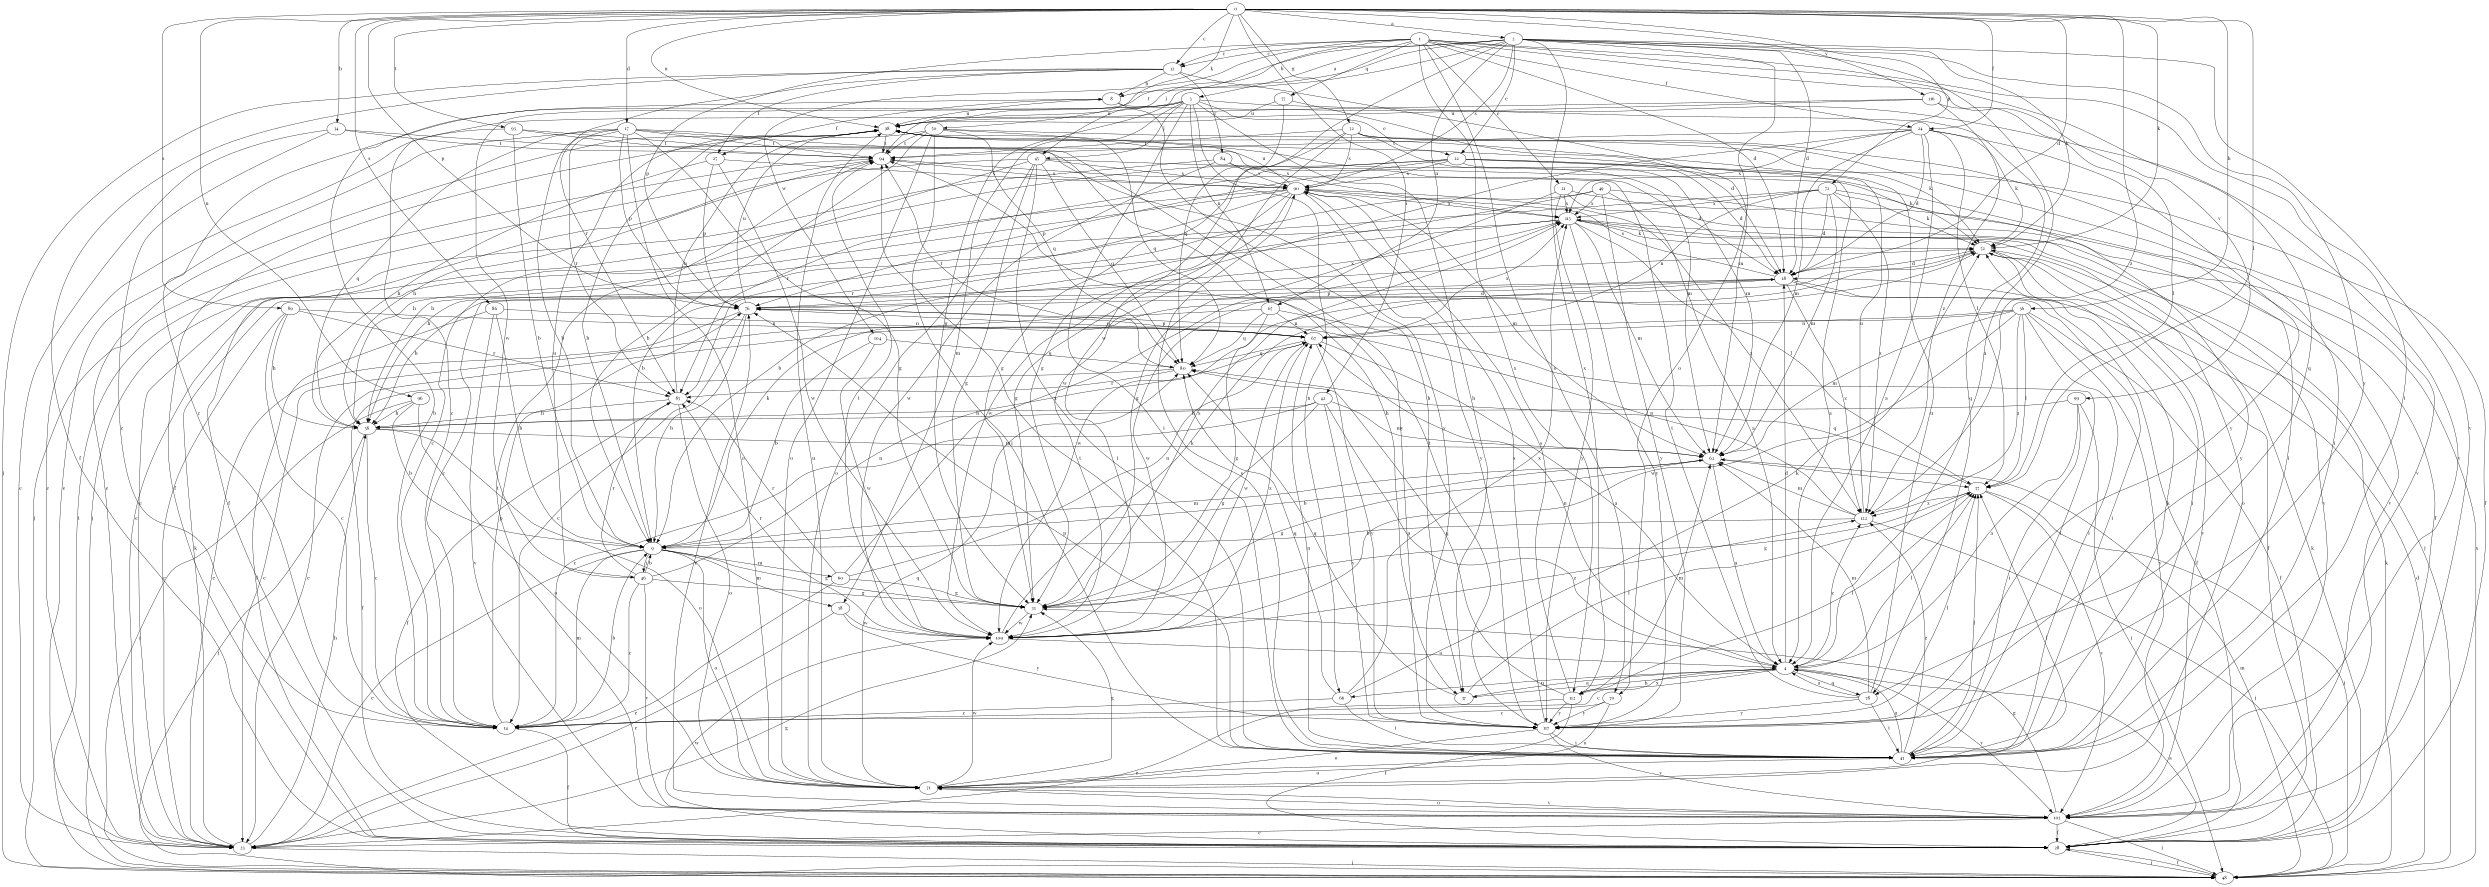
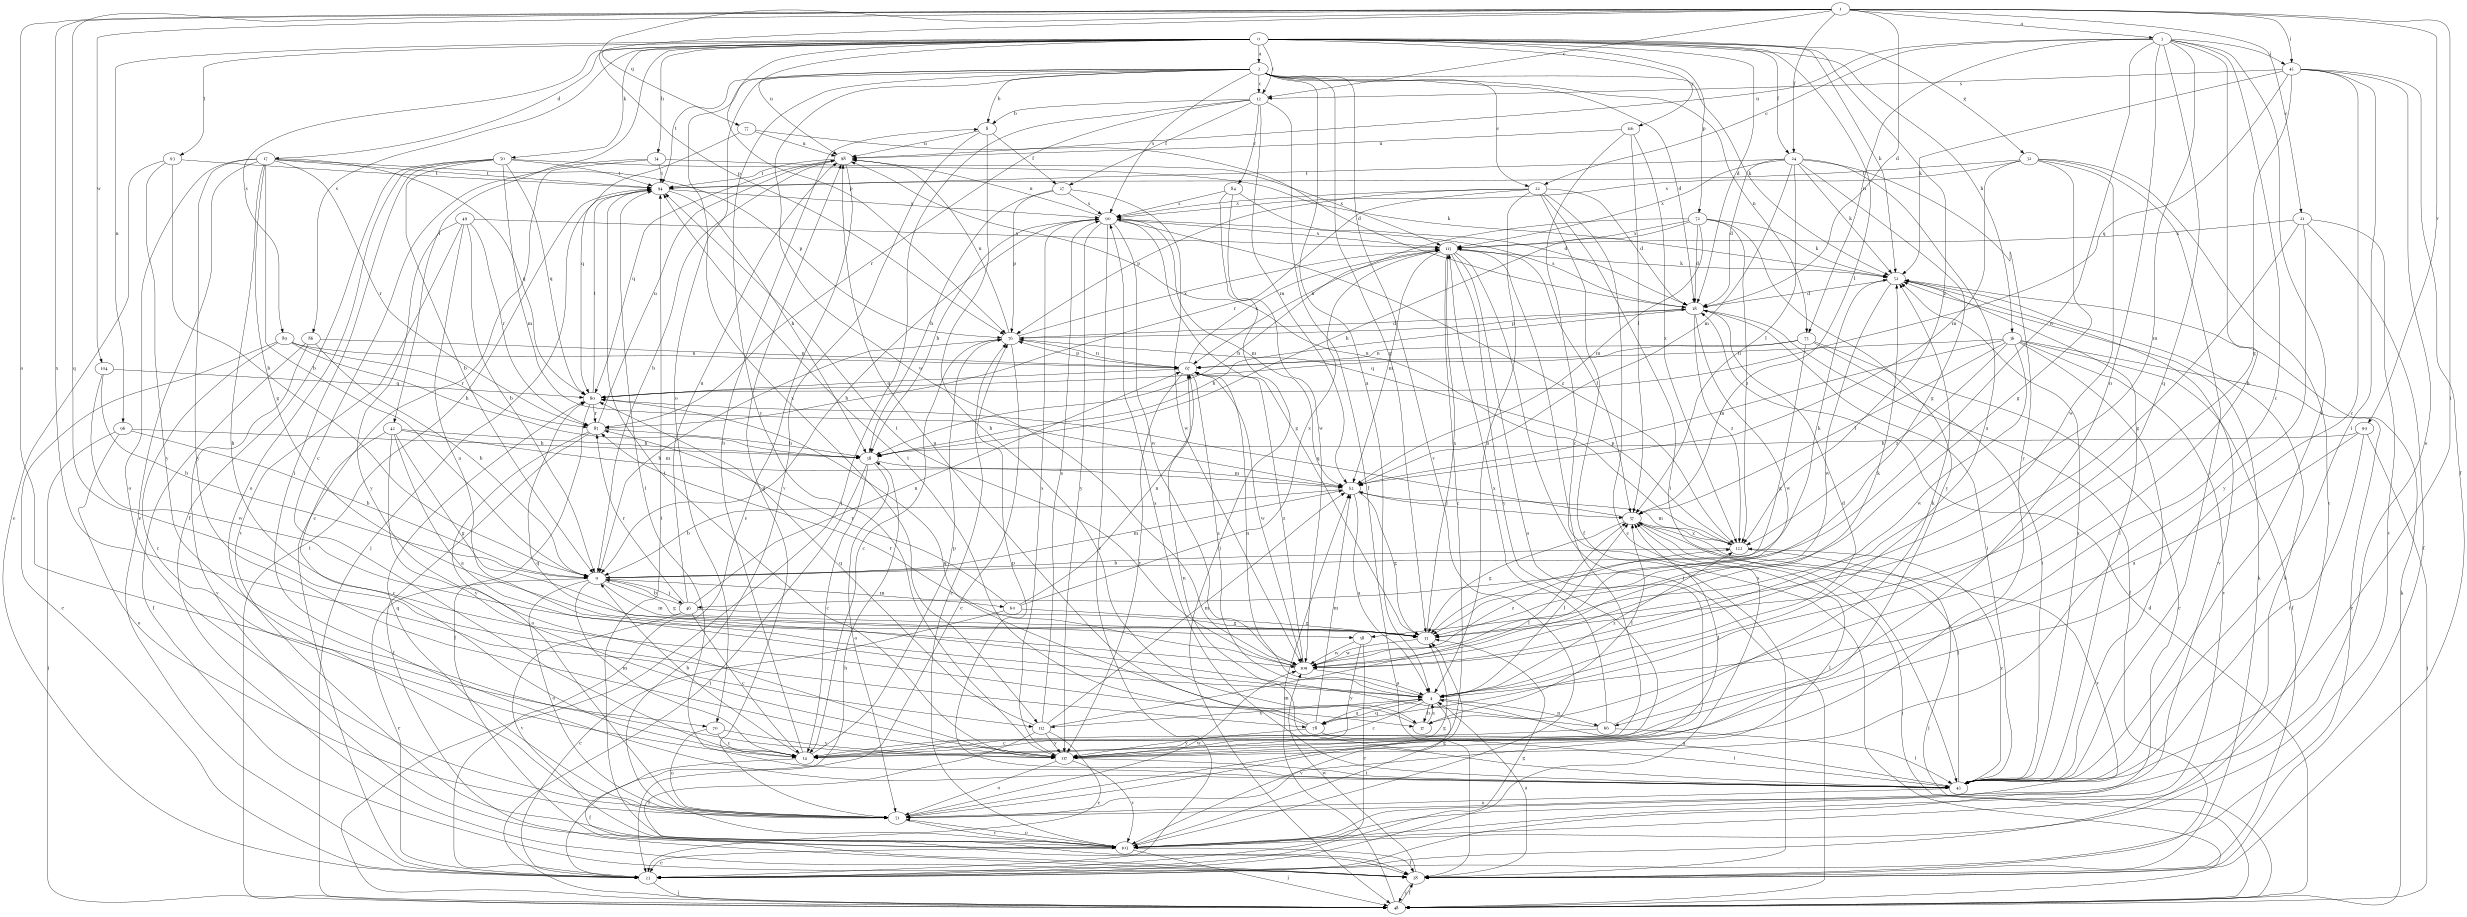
edge "45" -> "90": now "45" -> "12"
edge "17" -> "38": now "17" -> "80"
node "65": label "65" -> "75"
edge "43" -> "52": label "k" -> "z"
edge "52" -> "28": removed, label "f"
